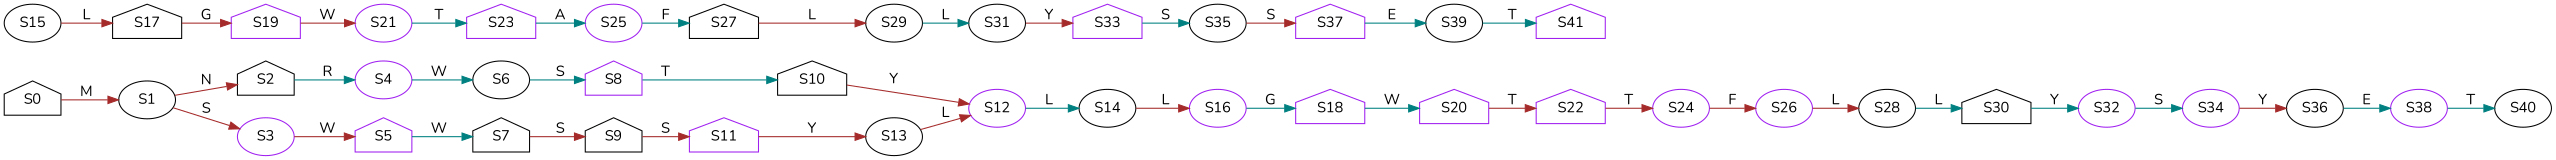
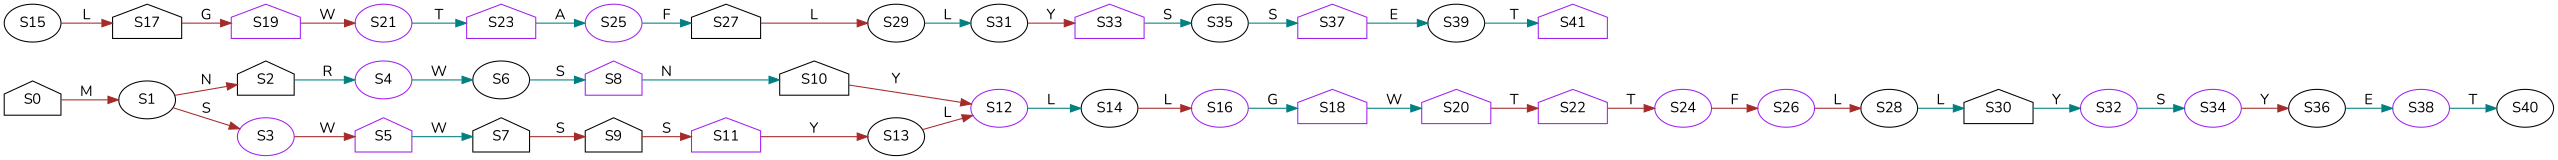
edge "S35" -> "S37": color brown -> teal
edge "S8" -> "S10": label "T" -> "N"
